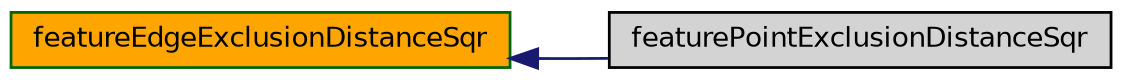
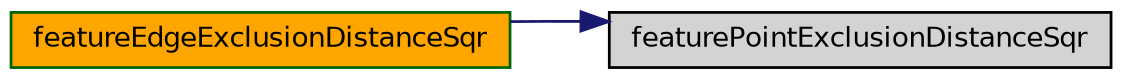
edge "featurePointExclusionDistanceSqr" -> "featureEdgeExclusionDistanceSqr": reversed
